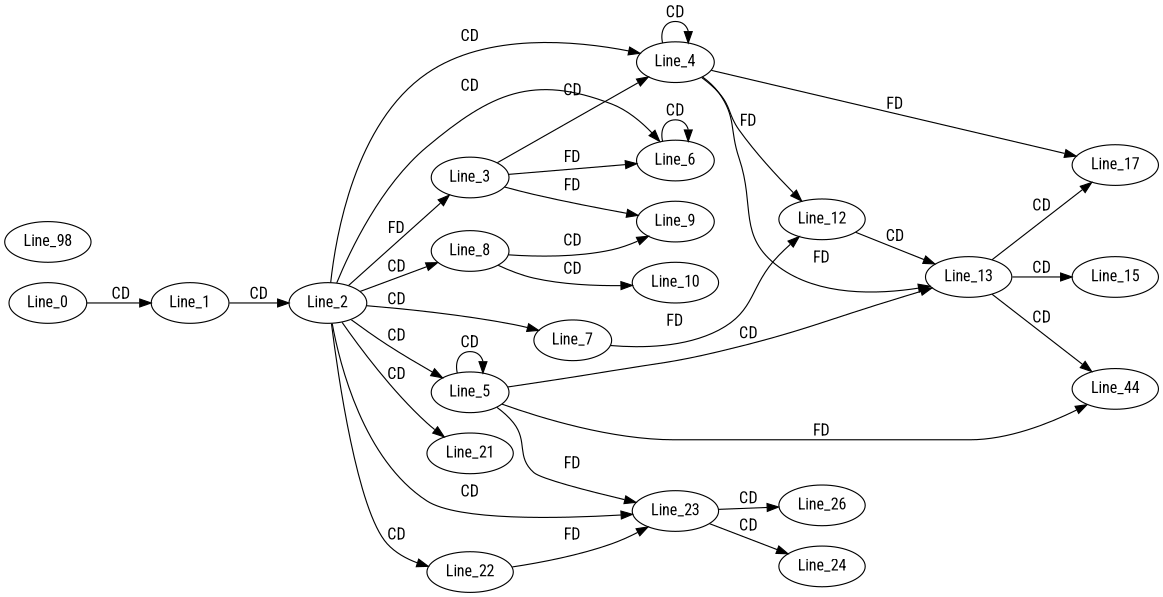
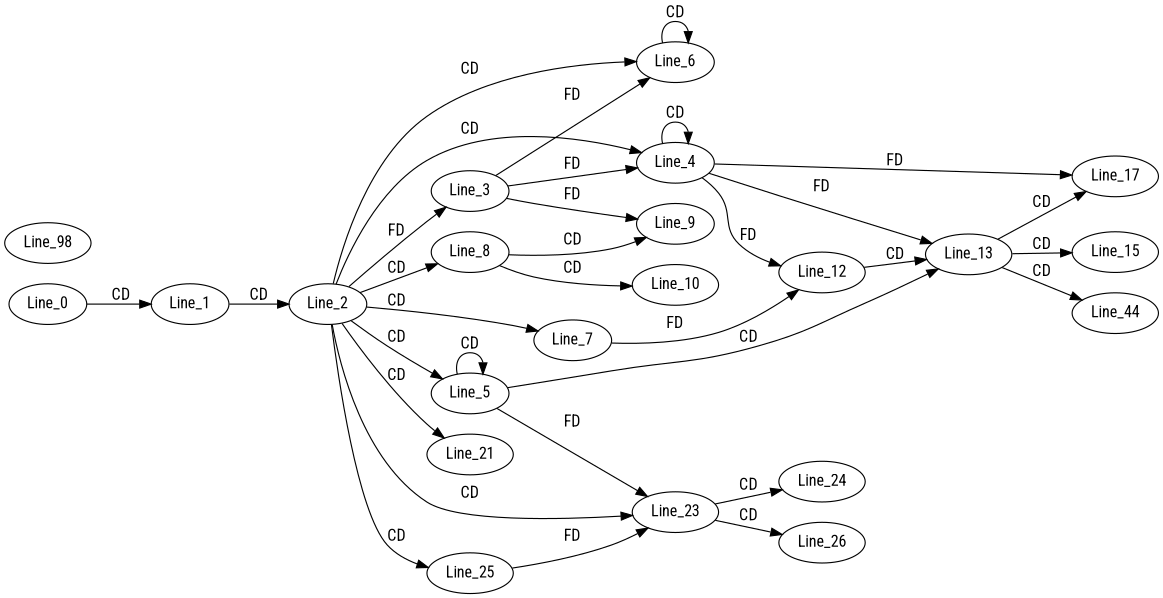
edge "Line_3" -> "Line_4": label "CD" -> "FD"
edge "Line_5" -> "Line_44": removed, label "FD"
node "Line_22": label "Line_22" -> "Line_25"
